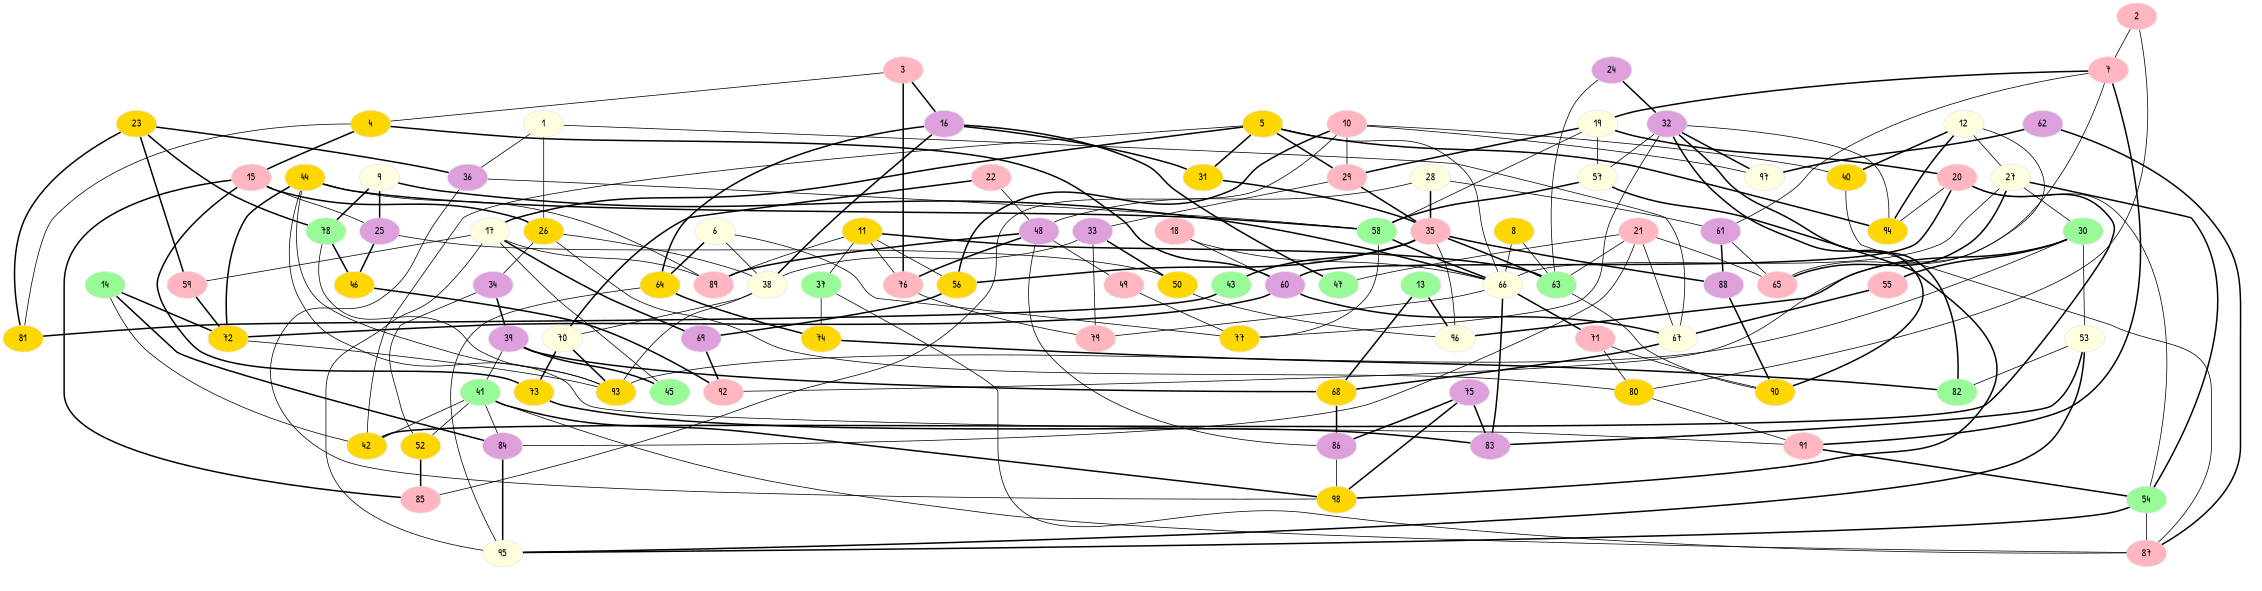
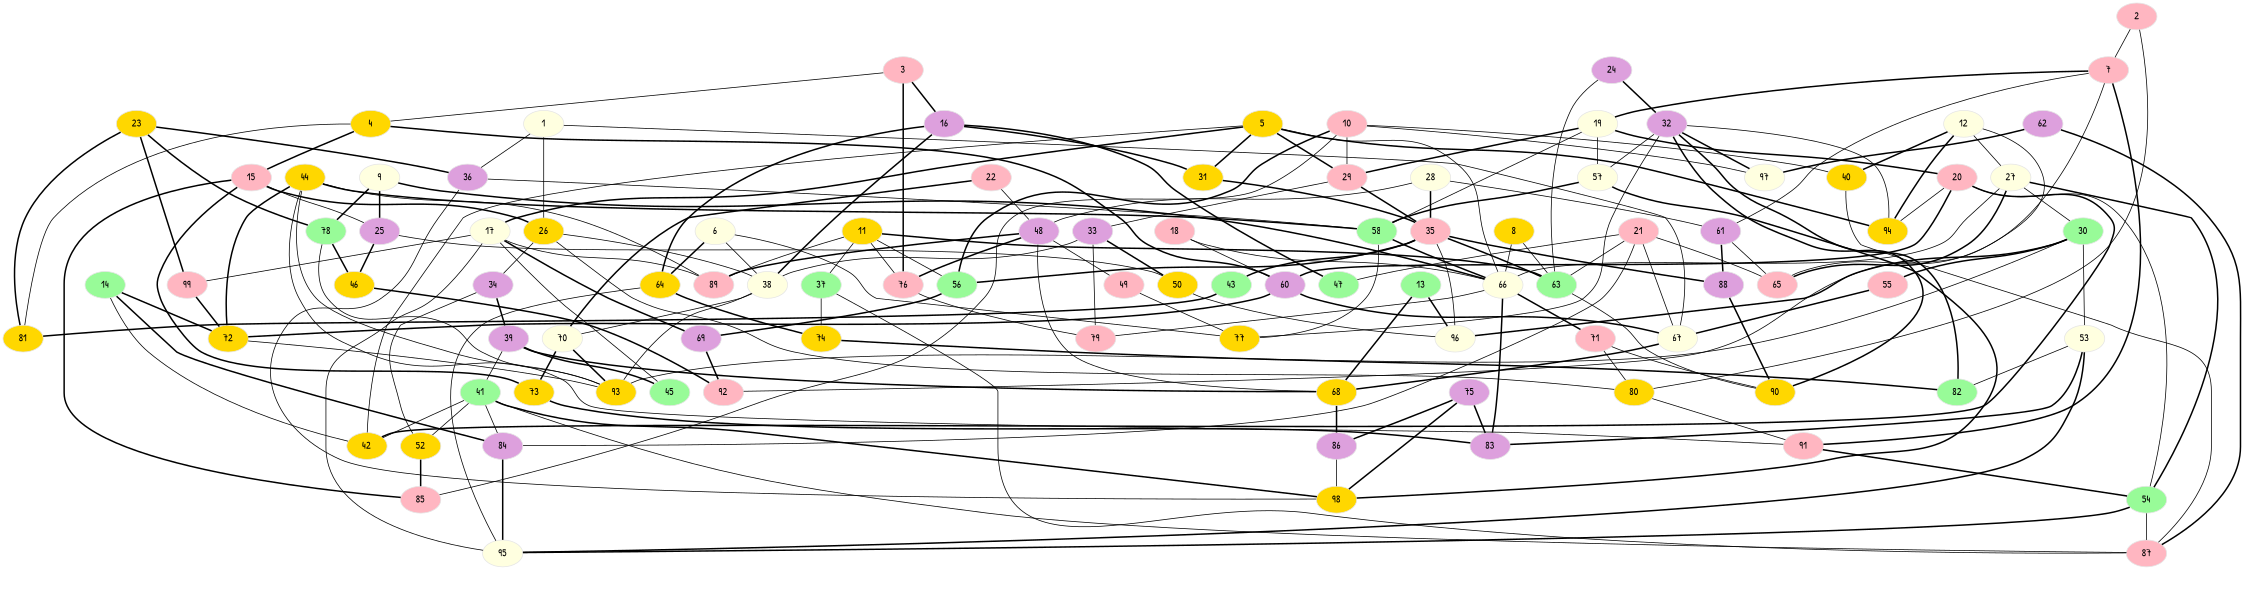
node "59": label "59" -> "99"
node "56": fillcolor gold -> palegreen
edge "48" -- "86": now "48" -- "68"
